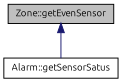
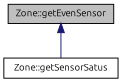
node "Alarm::getSensorSatus": label "Alarm::getSensorSatus" -> "Zone::getSensorSatus"
